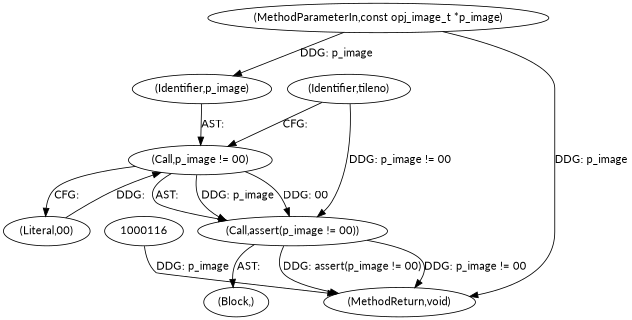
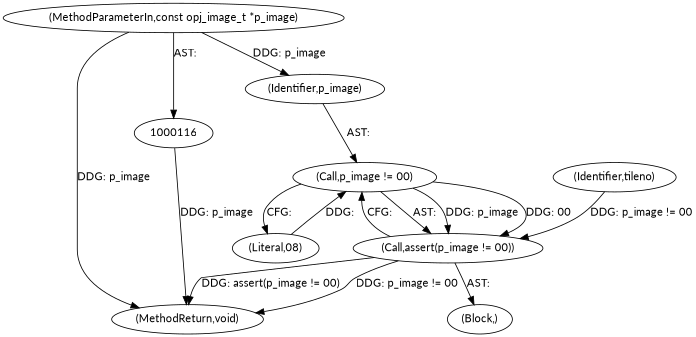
edge "(MethodParameterIn,const opj_image_t *p_image)" -> "1000116": added, label "AST:"
edge "(Identifier,tileno)" -> "(Call,p_image != 00)": now "(Call,assert(p_image != 00))" -> "(Call,p_image != 00)"
node "(Literal,00)": label "(Literal,00)" -> "(Literal,08)"
